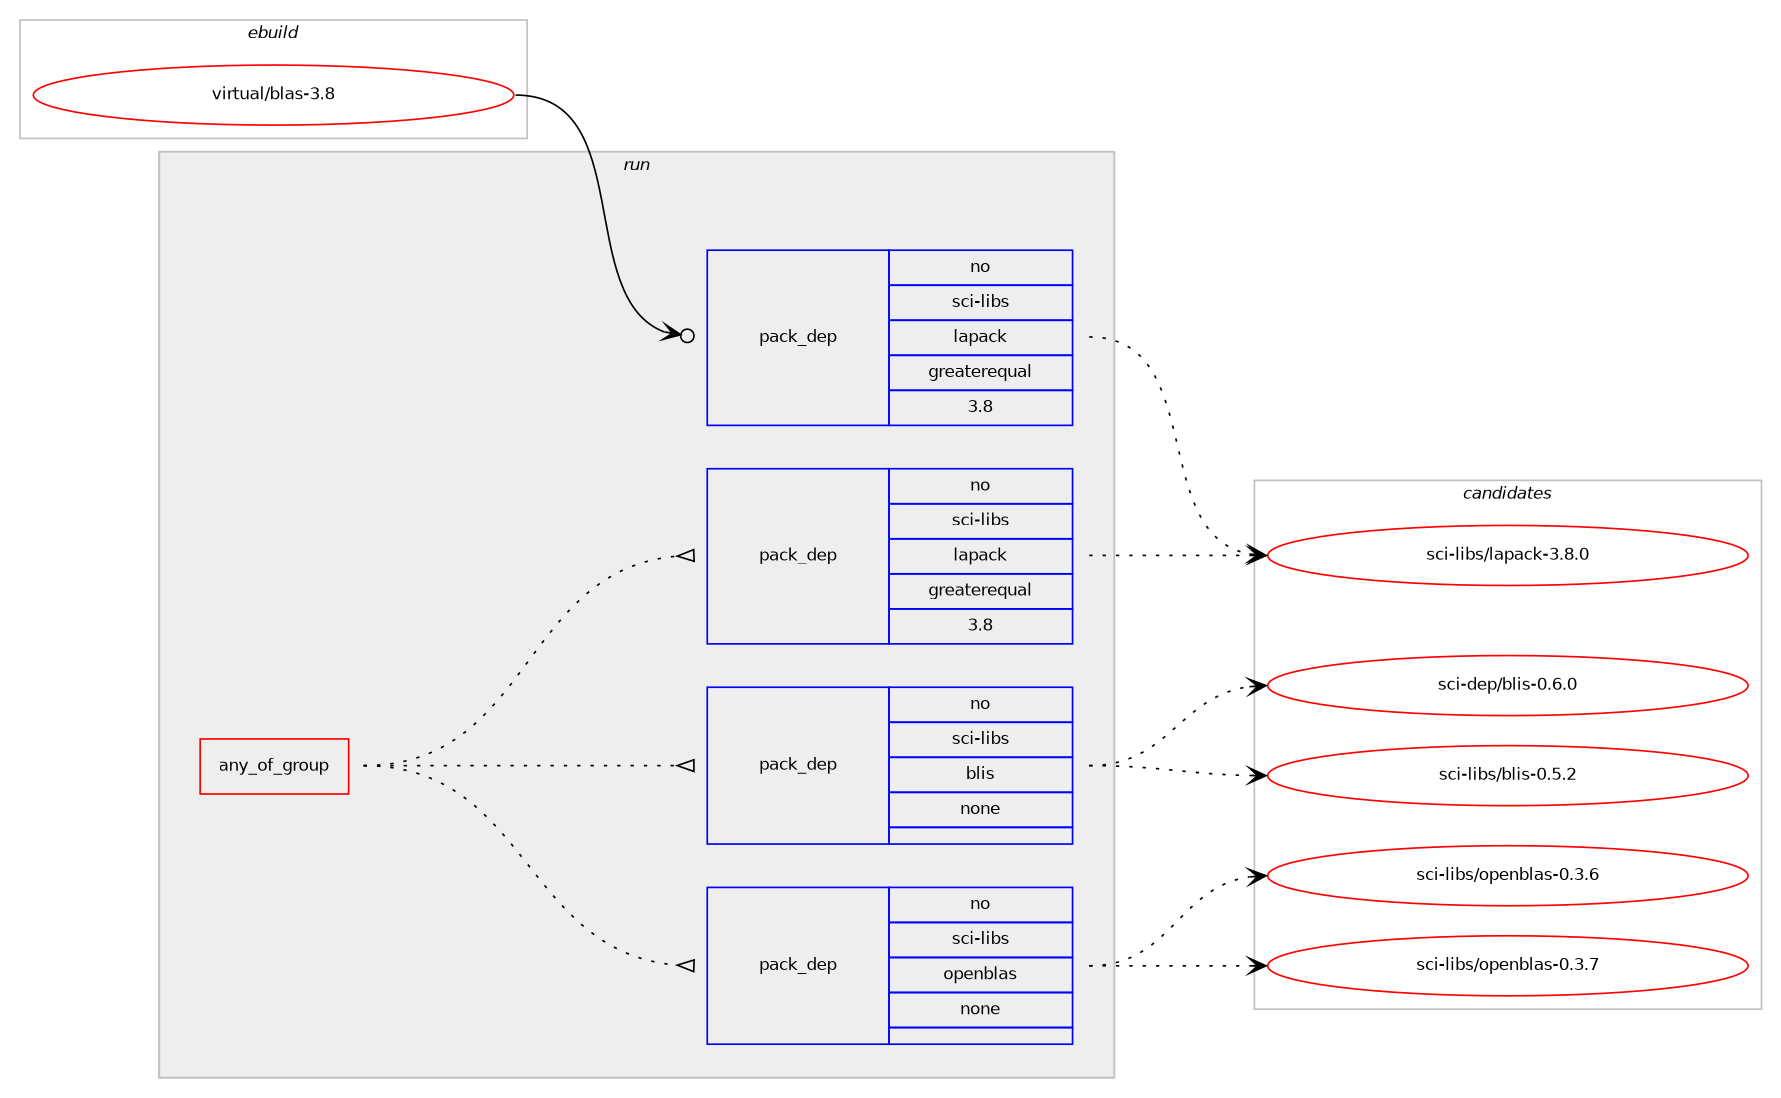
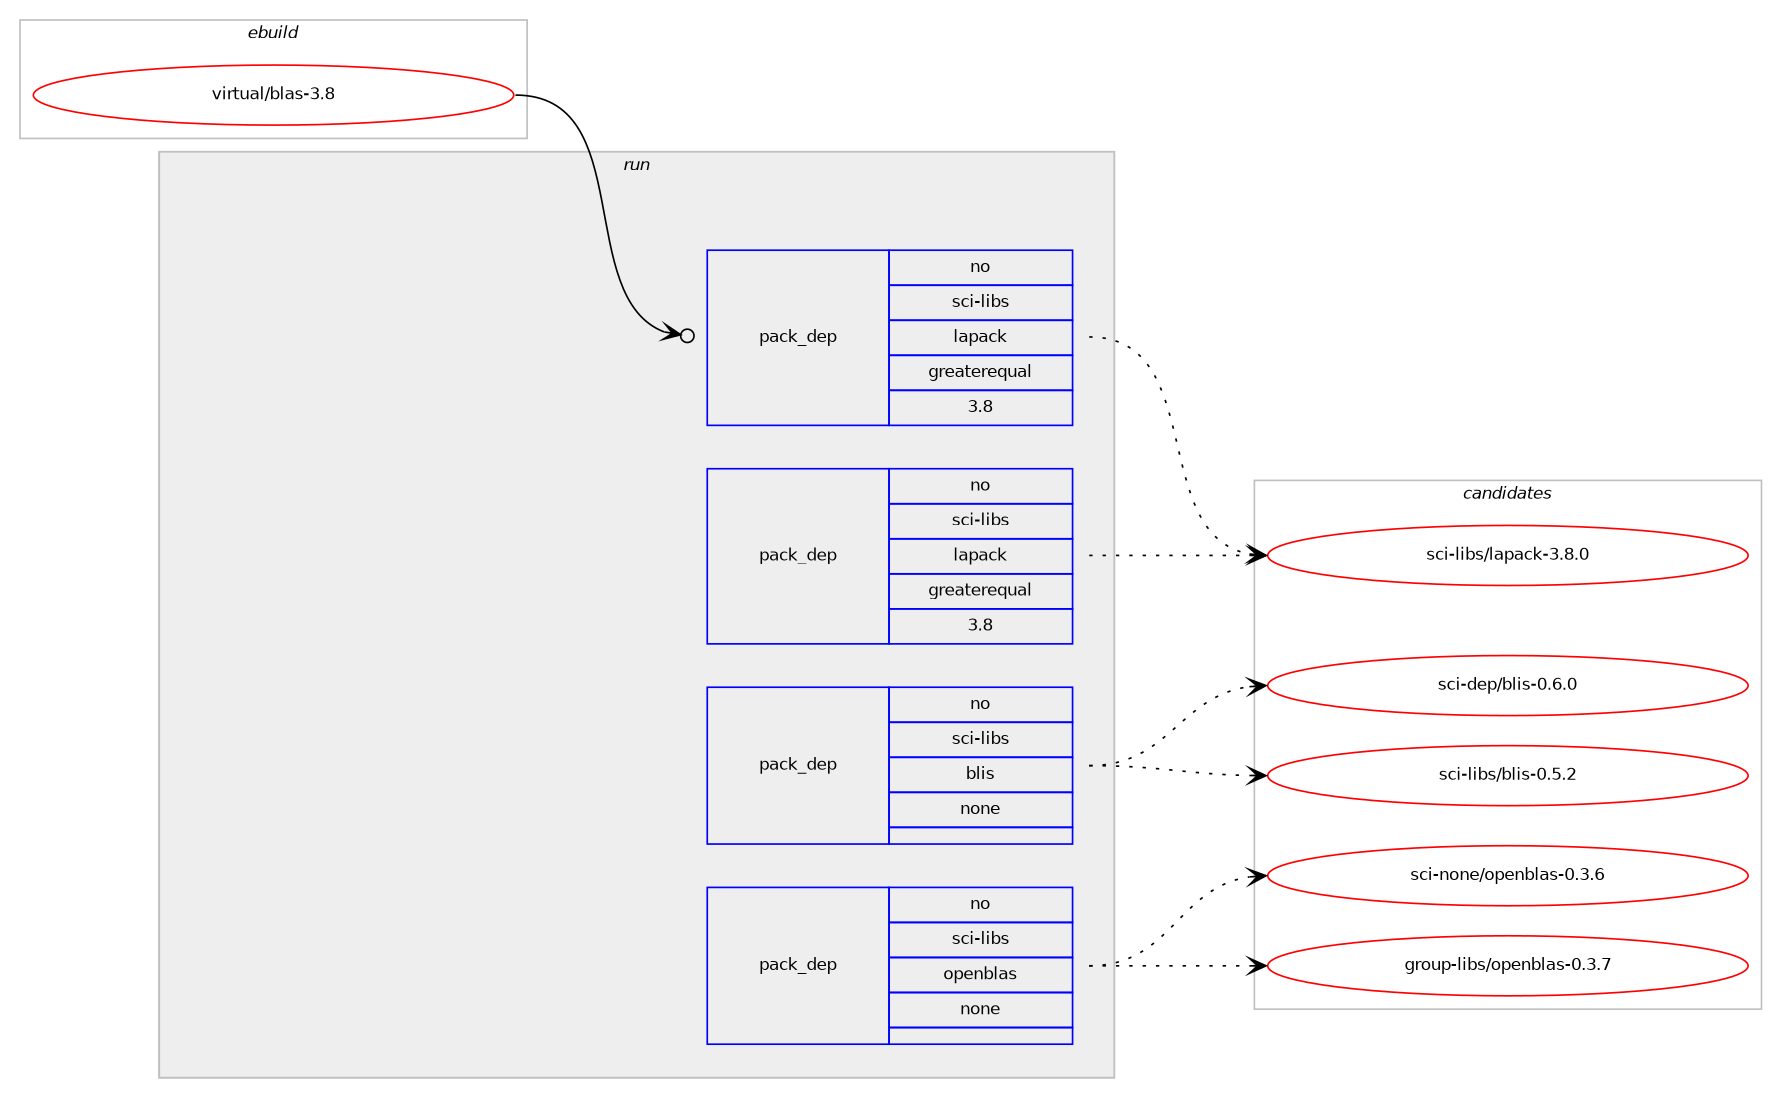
node "any_of_group": removed
node "sci-libs/openblas-0.3.6": label "sci-libs/openblas-0.3.6" -> "sci-none/openblas-0.3.6"
node "sci-libs/openblas-0.3.7": label "sci-libs/openblas-0.3.7" -> "group-libs/openblas-0.3.7"
